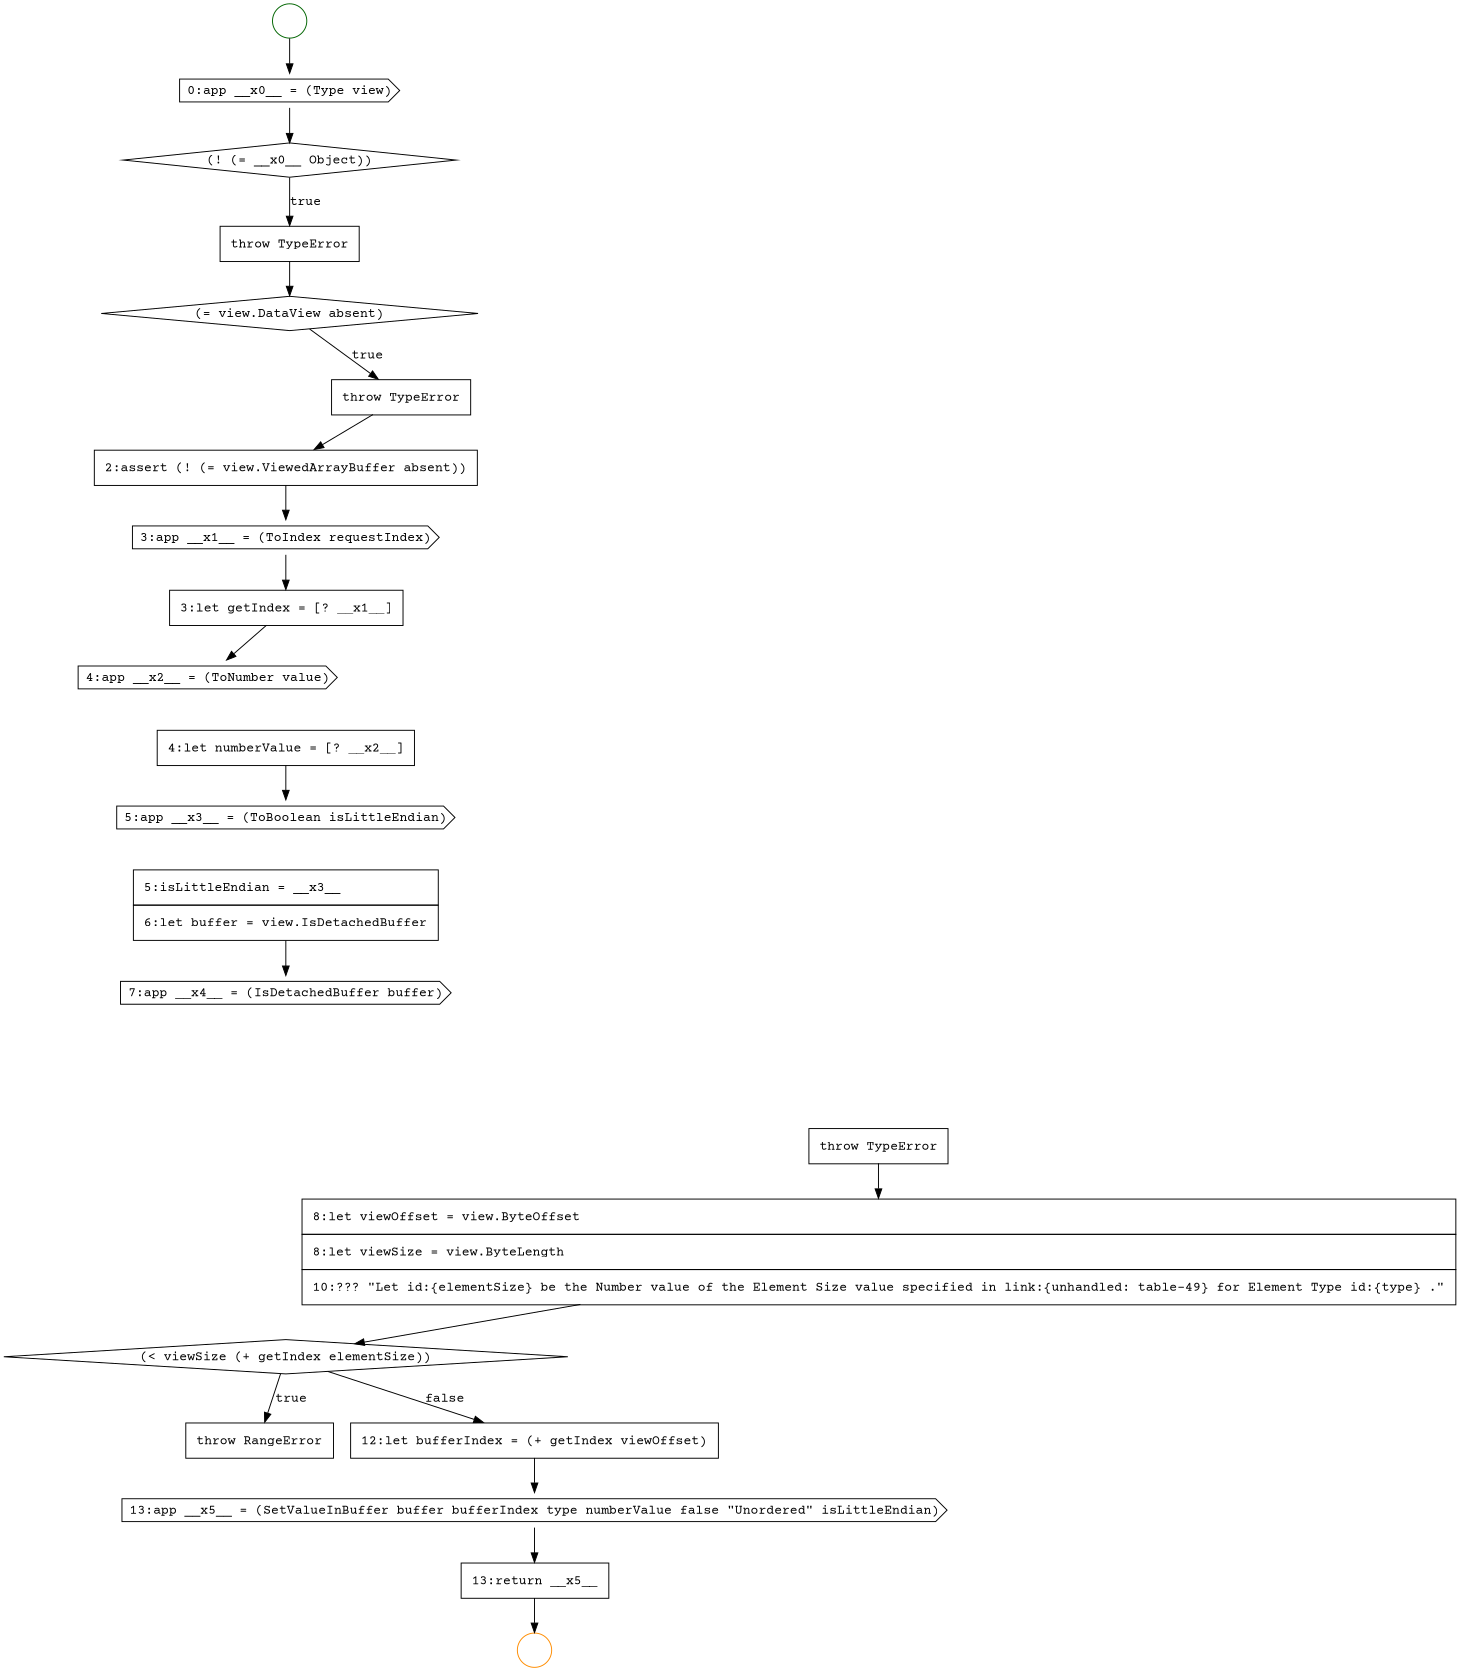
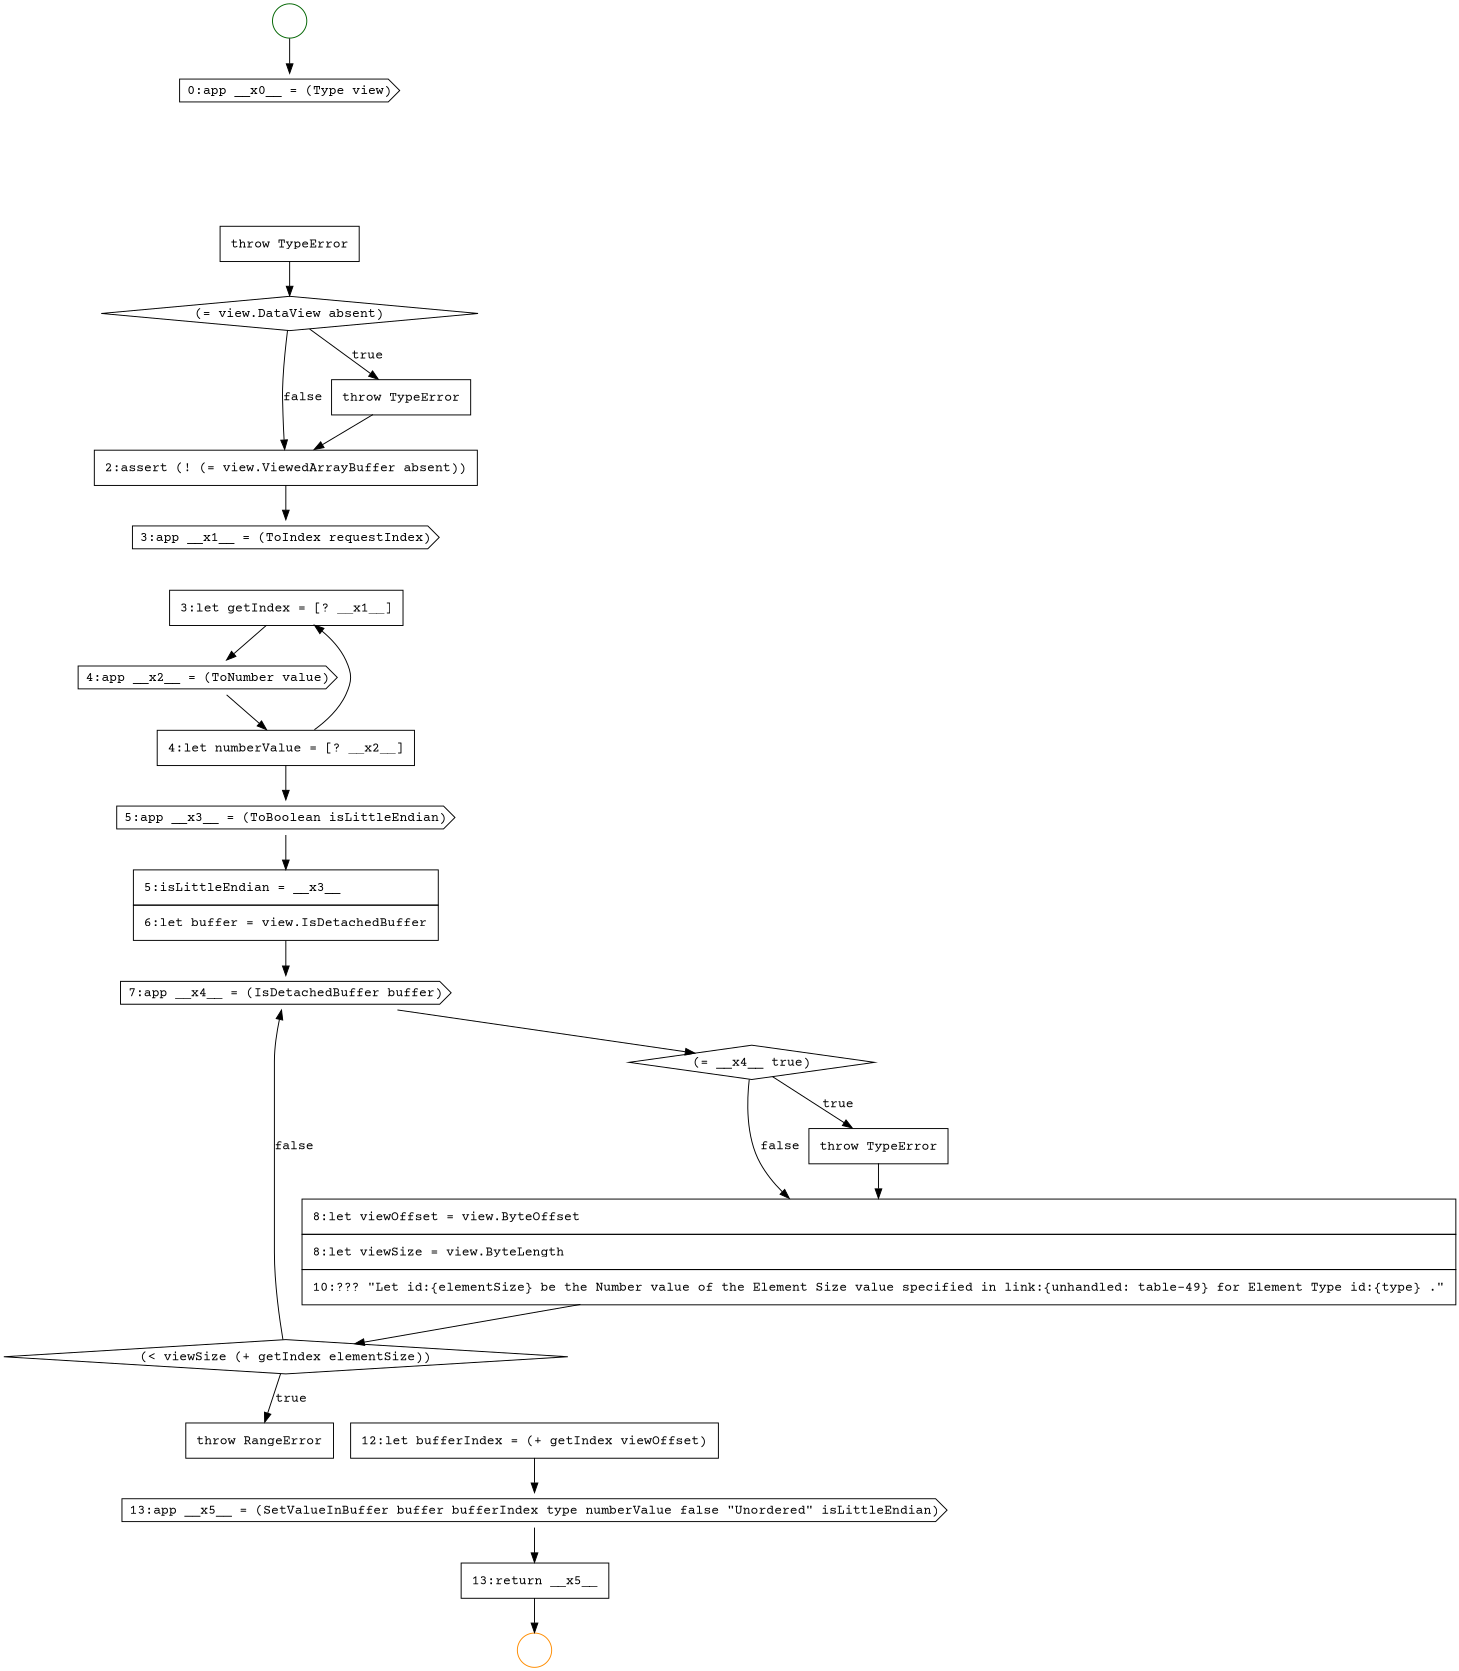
node "(! (= __x0__ Object))": removed
edge "(= view.DataView absent)" -> "2:assert (! (= view.ViewedArrayBuffer absent))": added, label "false"
edge "3:app __x1__ = (ToIndex requestIndex)" -> "3:let getIndex = [? __x1__]": now "4:let numberValue = [? __x2__]" -> "3:let getIndex = [? __x1__]"
edge "4:app __x2__ = (ToNumber value)" -> "4:let numberValue = [? __x2__]": added
edge "5:app __x3__ = (ToBoolean isLittleEndian)" -> "5:isLittleEndian = __x3__": added
node "(= __x4__ true)": added
edge "(< viewSize (+ getIndex elementSize))" -> "12:let bufferIndex = (+ getIndex viewOffset)": now "(< viewSize (+ getIndex elementSize))" -> "7:app __x4__ = (IsDetachedBuffer buffer)"
